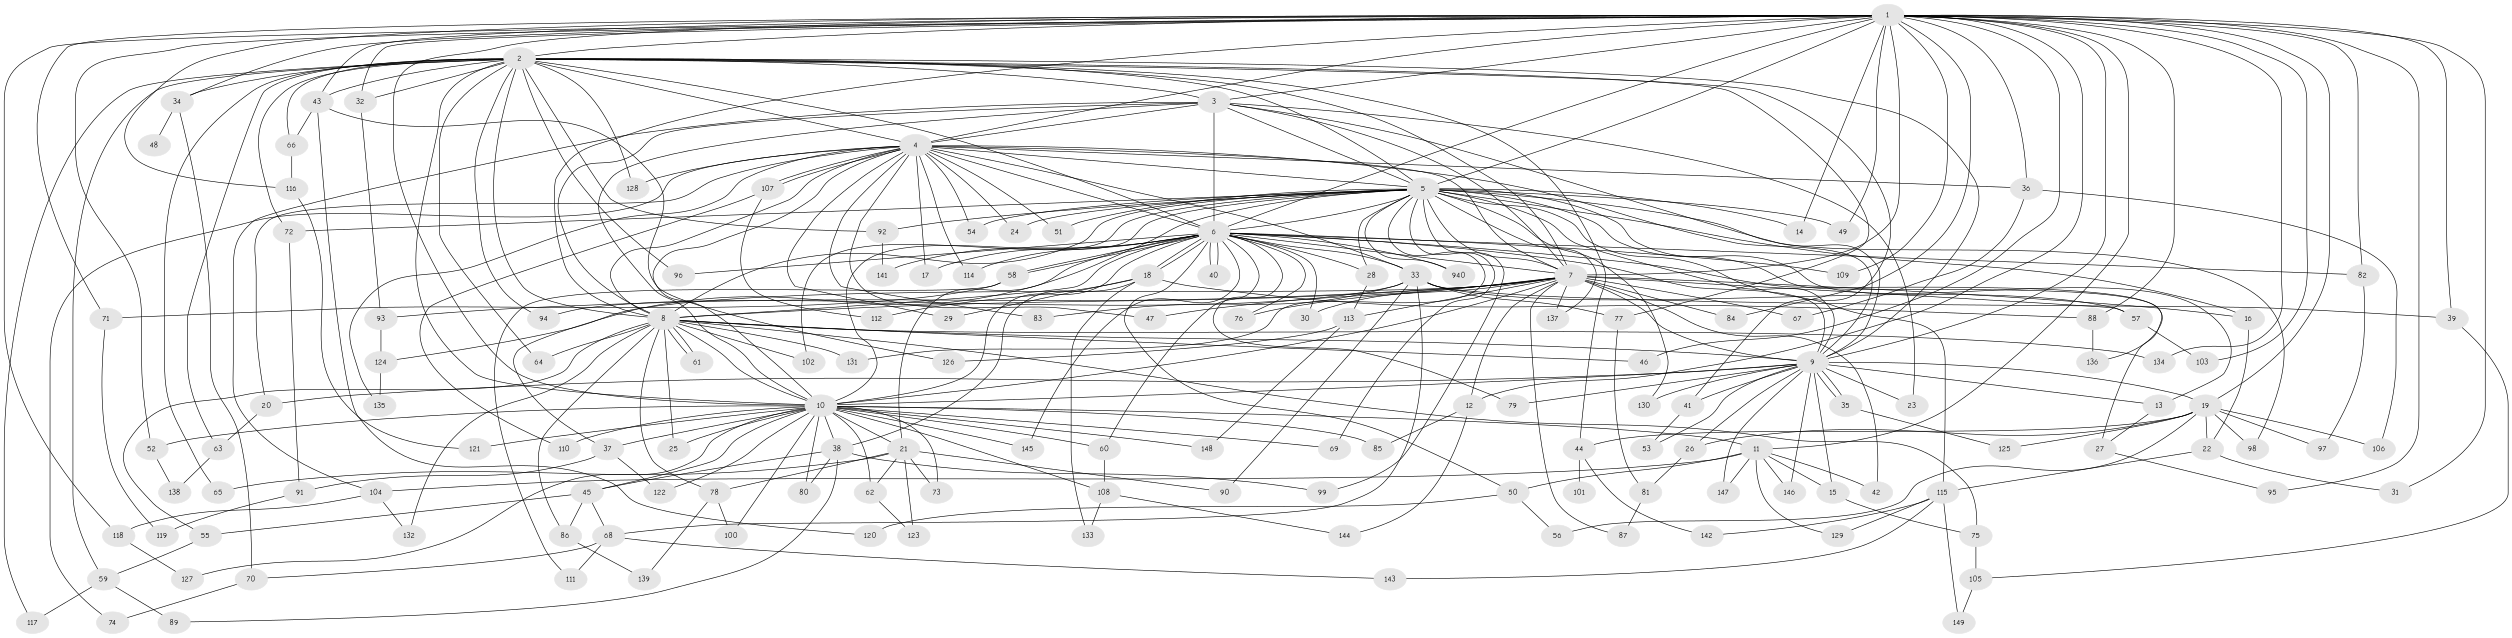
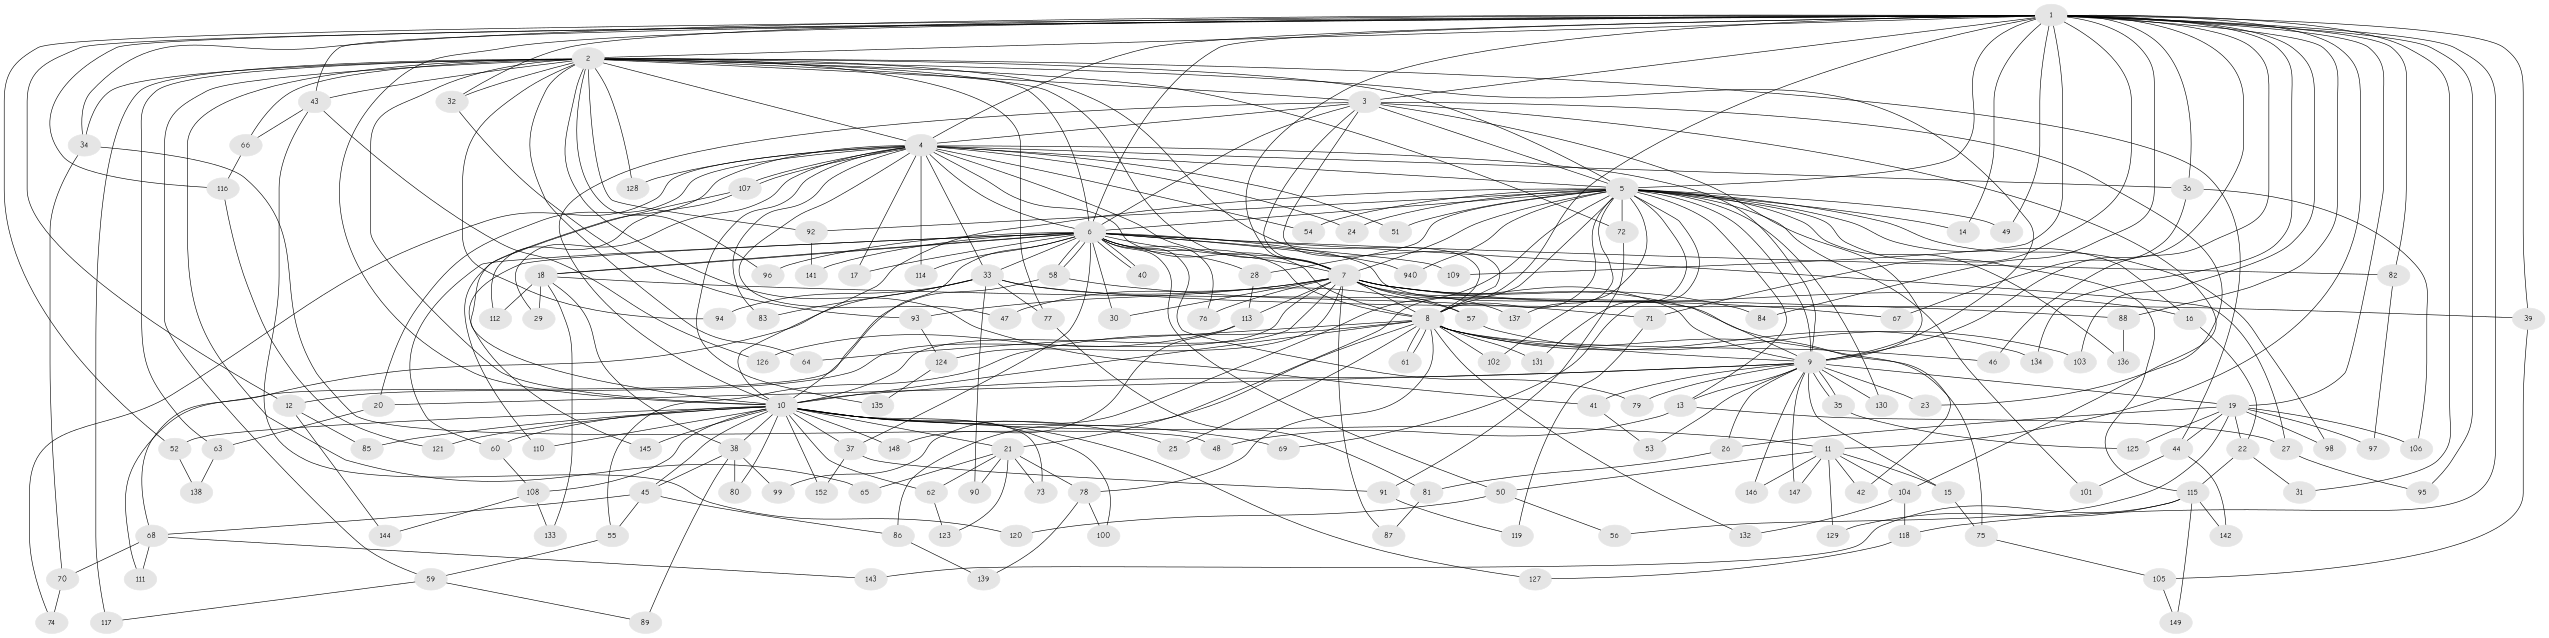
edge "5" -- "101": added
edge "13" -- "48": added
node "122": label "122" -> "152"
